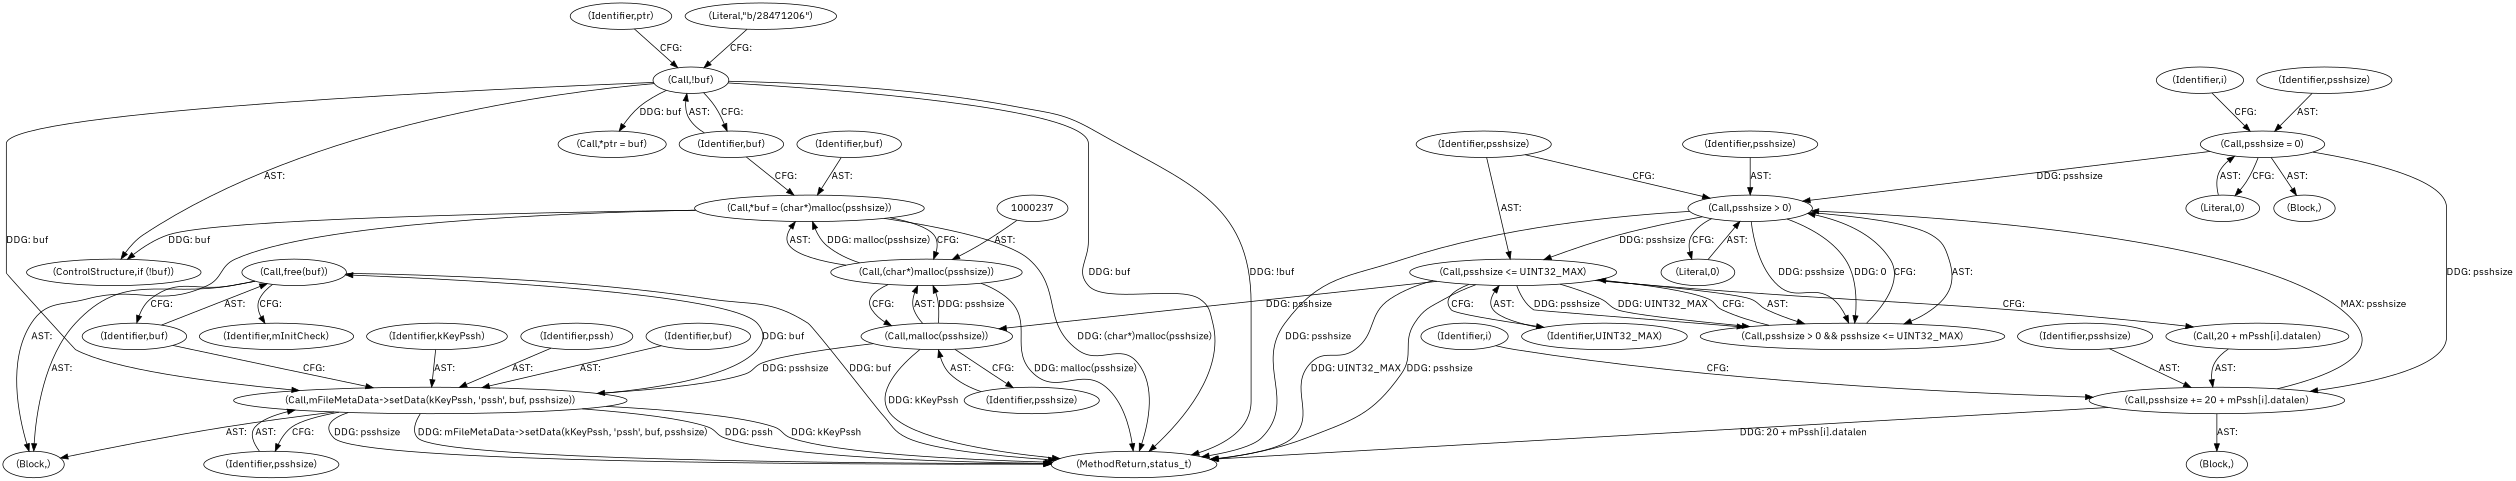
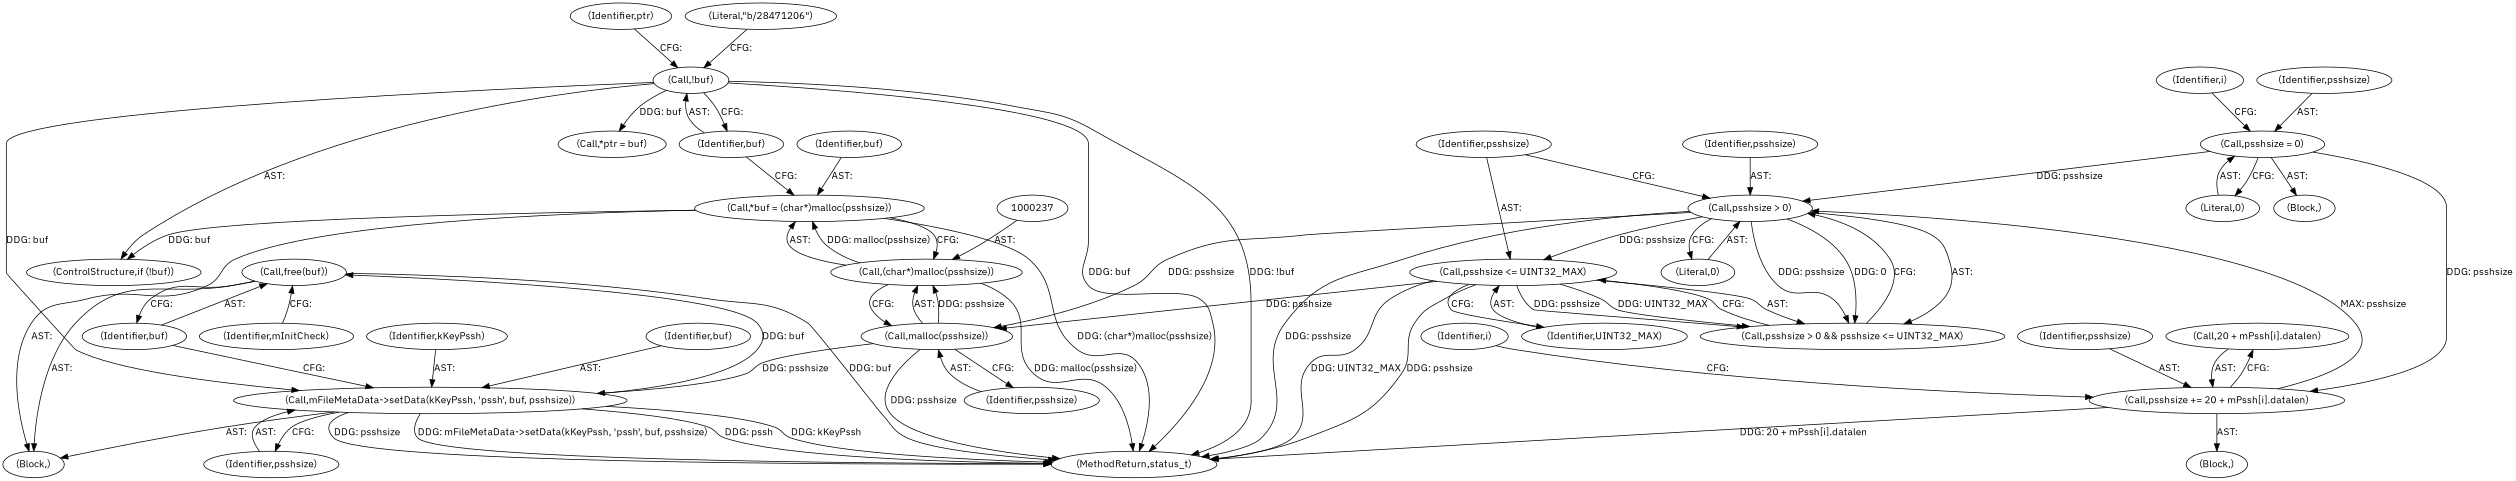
edge "(Call,psshsize > 0)" -> "(Call,malloc(psshsize))": added, label "DDG: psshsize"
edge "(Call,free(buf))" -> "(Identifier,mInitCheck)": reversed
edge "(Call,psshsize <= UINT32_MAX)" -> "(Call,20 + mPssh[i].datalen)": now "(Call,psshsize += 20 + mPssh[i].datalen)" -> "(Call,20 + mPssh[i].datalen)"
node "(Identifier,pssh)": removed
edge "(Call,malloc(psshsize))" -> "(MethodReturn,status_t)": label "DDG: kKeyPssh" -> "DDG: psshsize"
